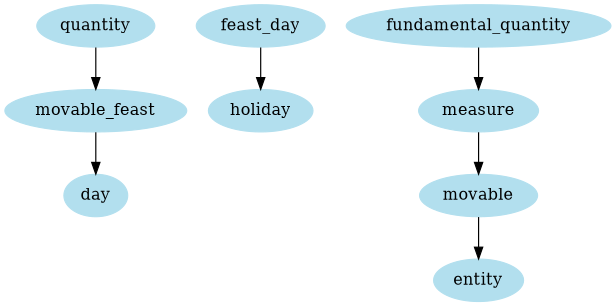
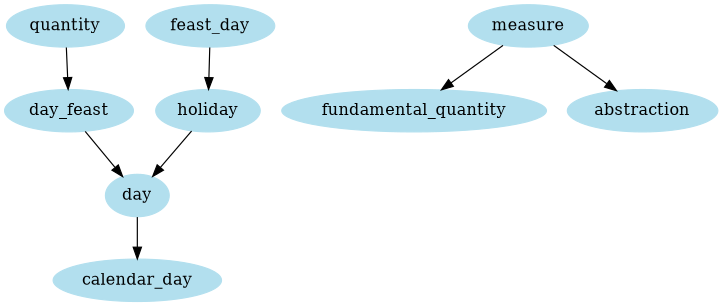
edge "fundamental_quantity" -> "measure": reversed
node "movable_feast": label "movable_feast" -> "day_feast"
edge "holiday" -> "day": added
node "movable": label "movable" -> "abstraction"
node "calendar_day": added
node "entity": removed
